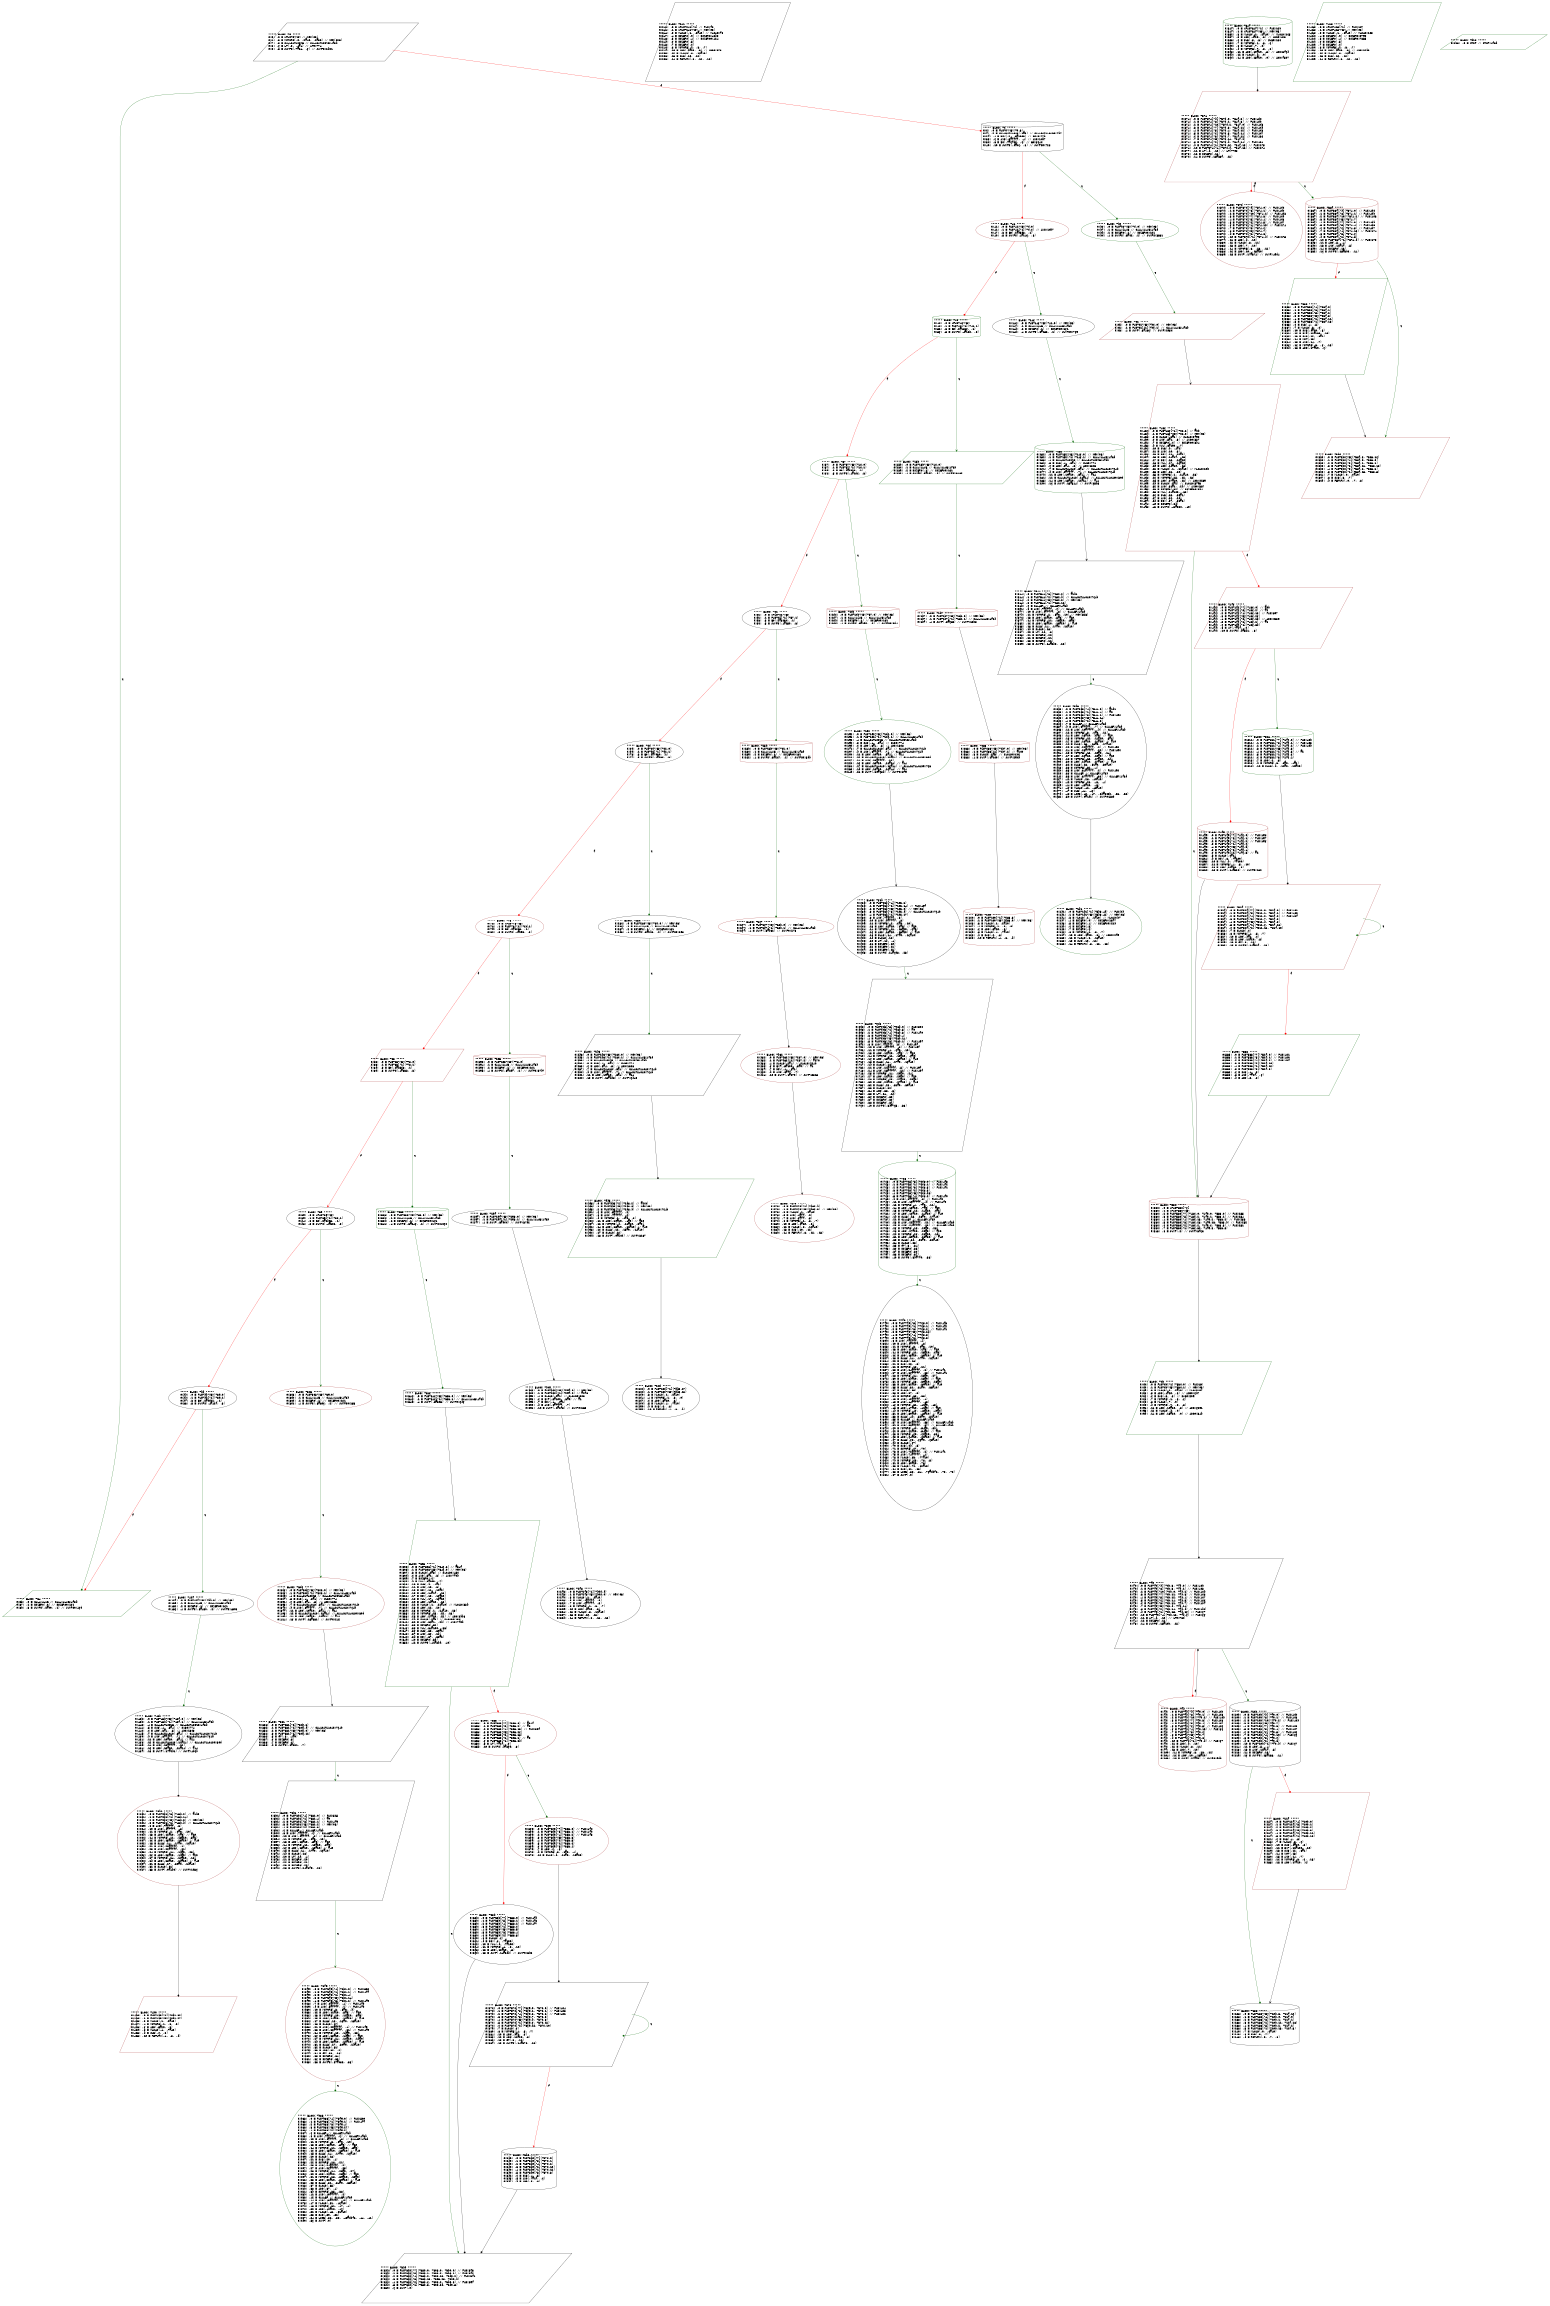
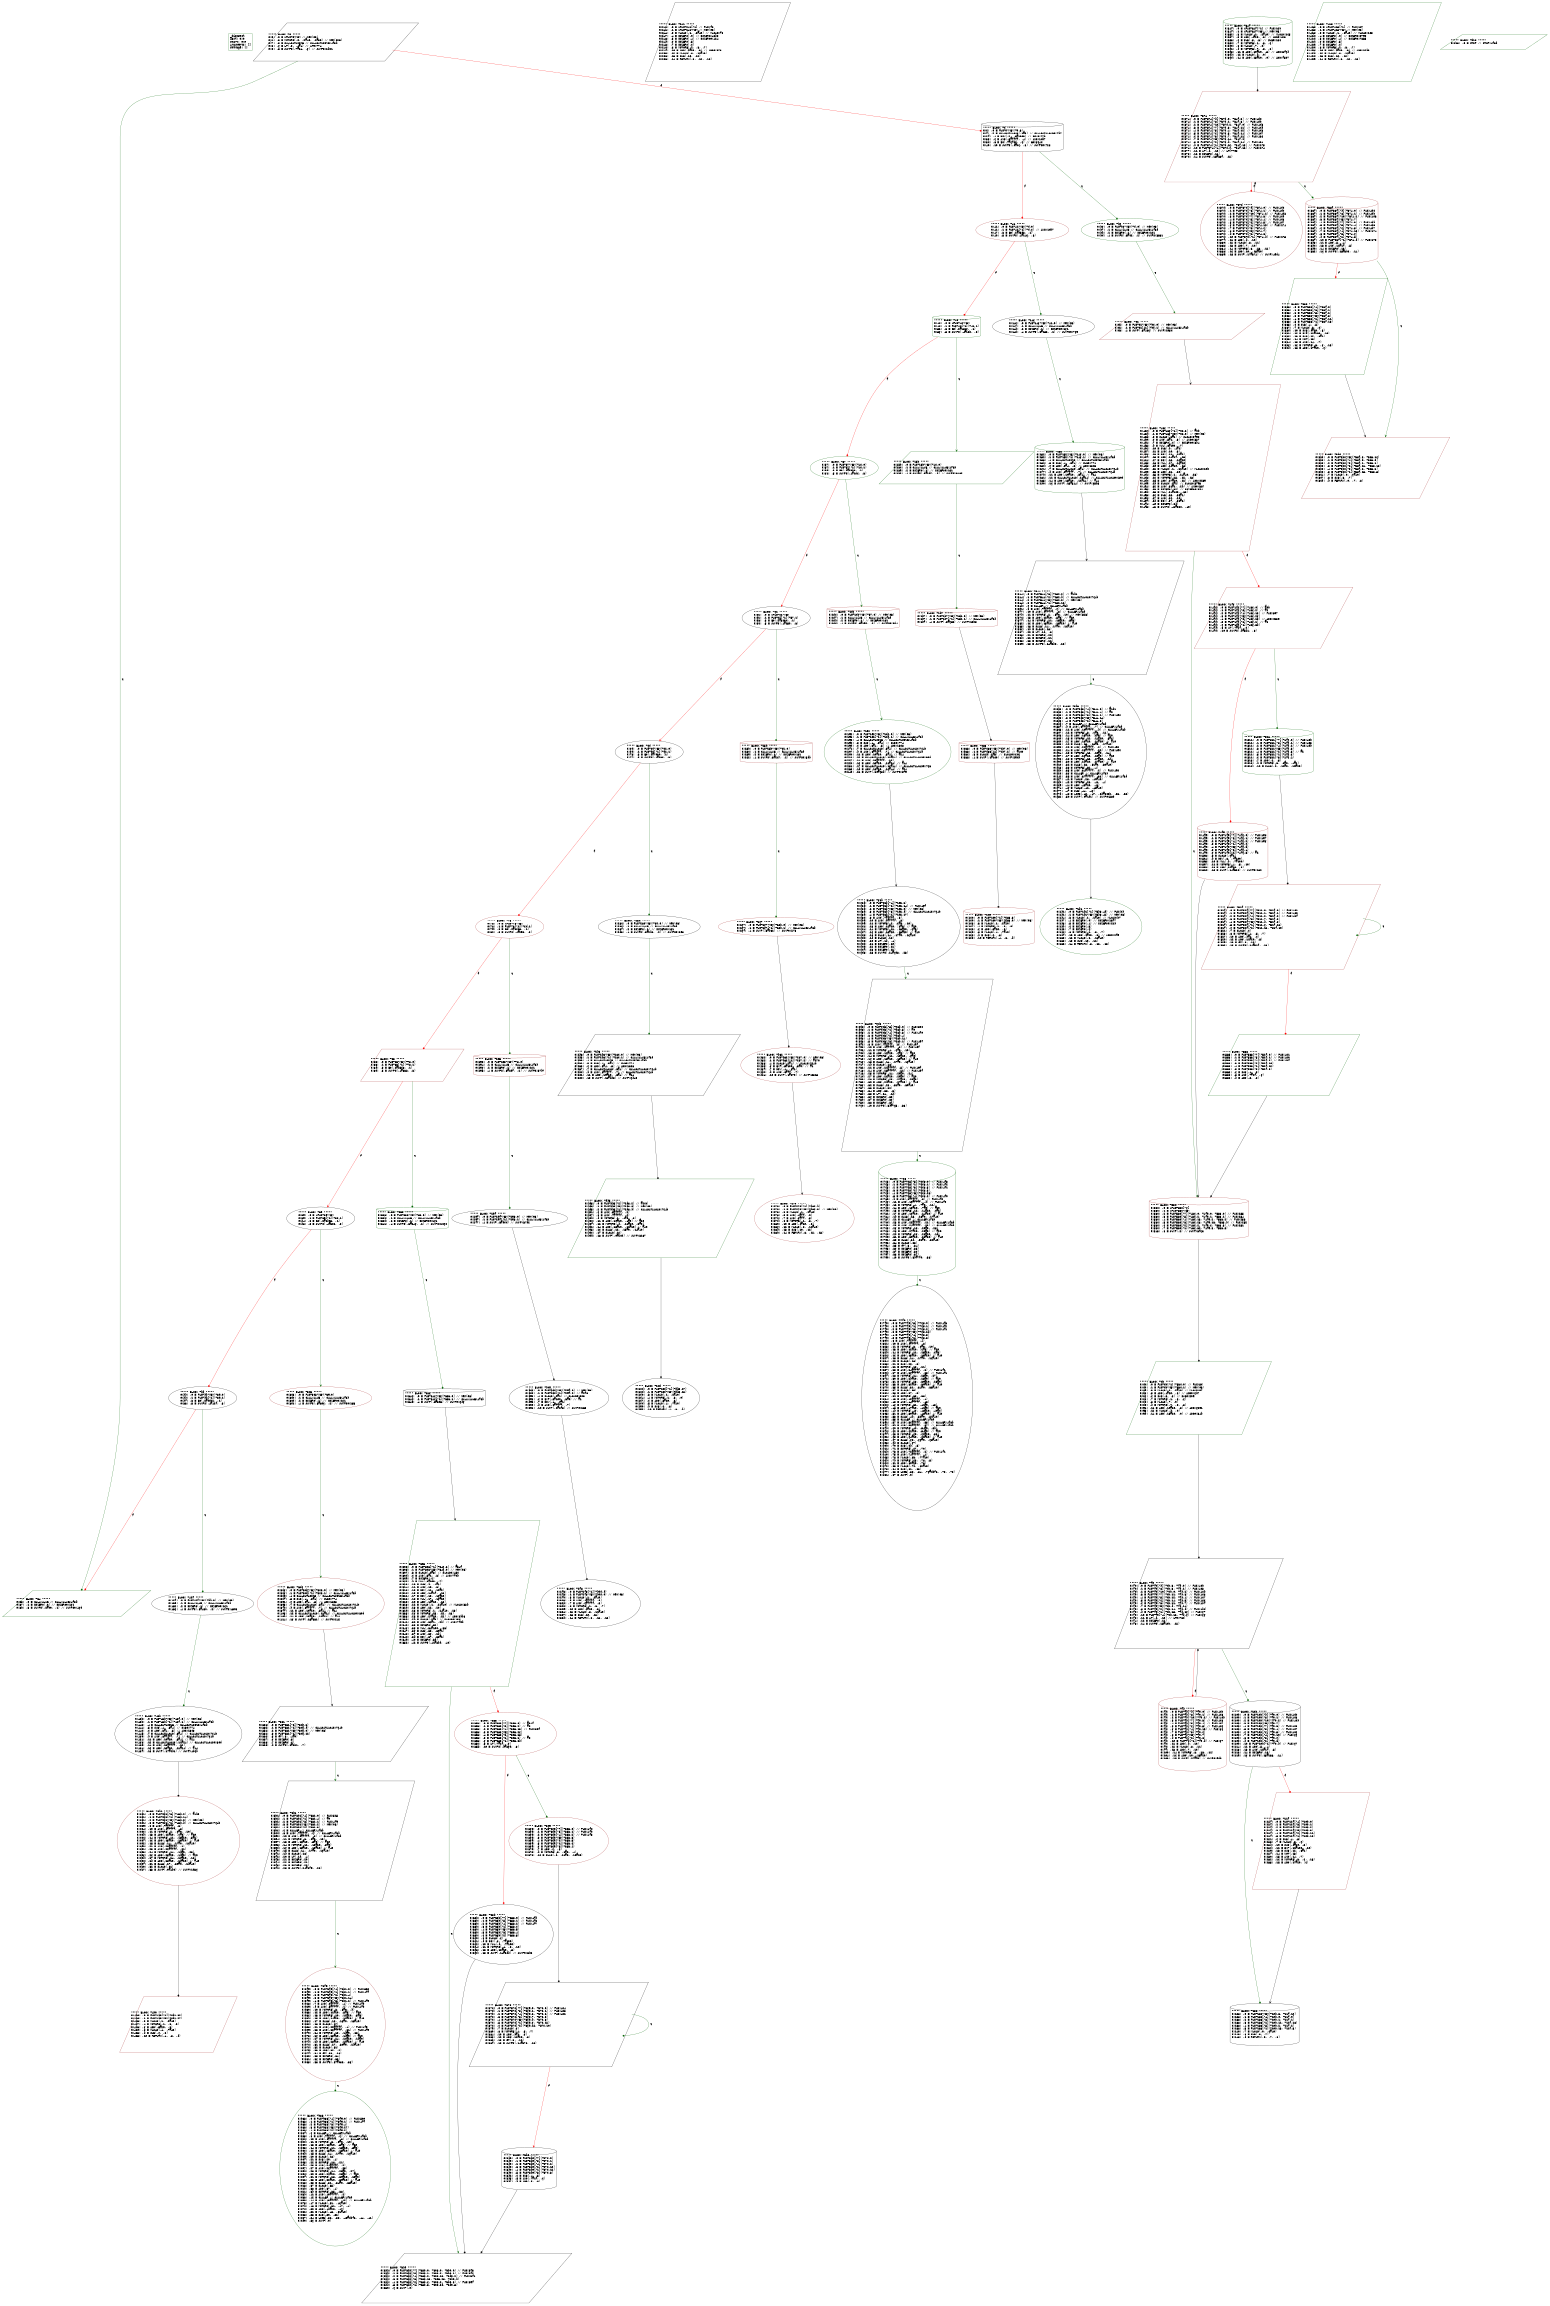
node "_dispatch": added
